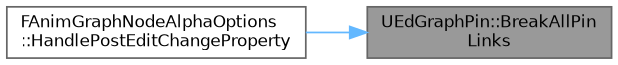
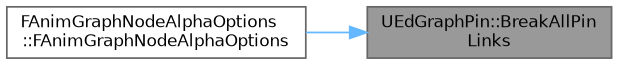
node "FAnimGraphNodeAlphaOptions ::HandlePostEditChangeProperty": label "FAnimGraphNodeAlphaOptions ::HandlePostEditChangeProperty" -> "FAnimGraphNodeAlphaOptions ::FAnimGraphNodeAlphaOptions"
